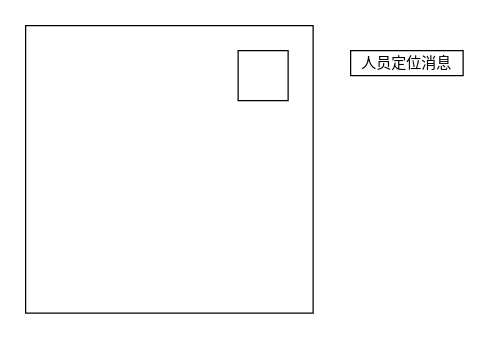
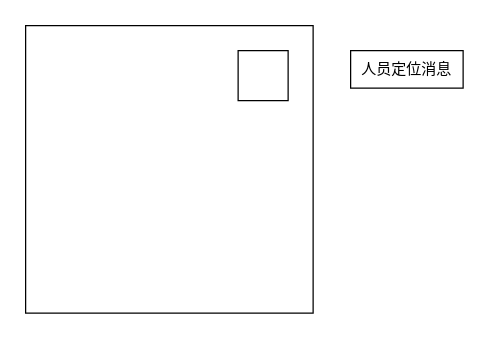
node "人员定位消息": size 113x25 -> 113x38
